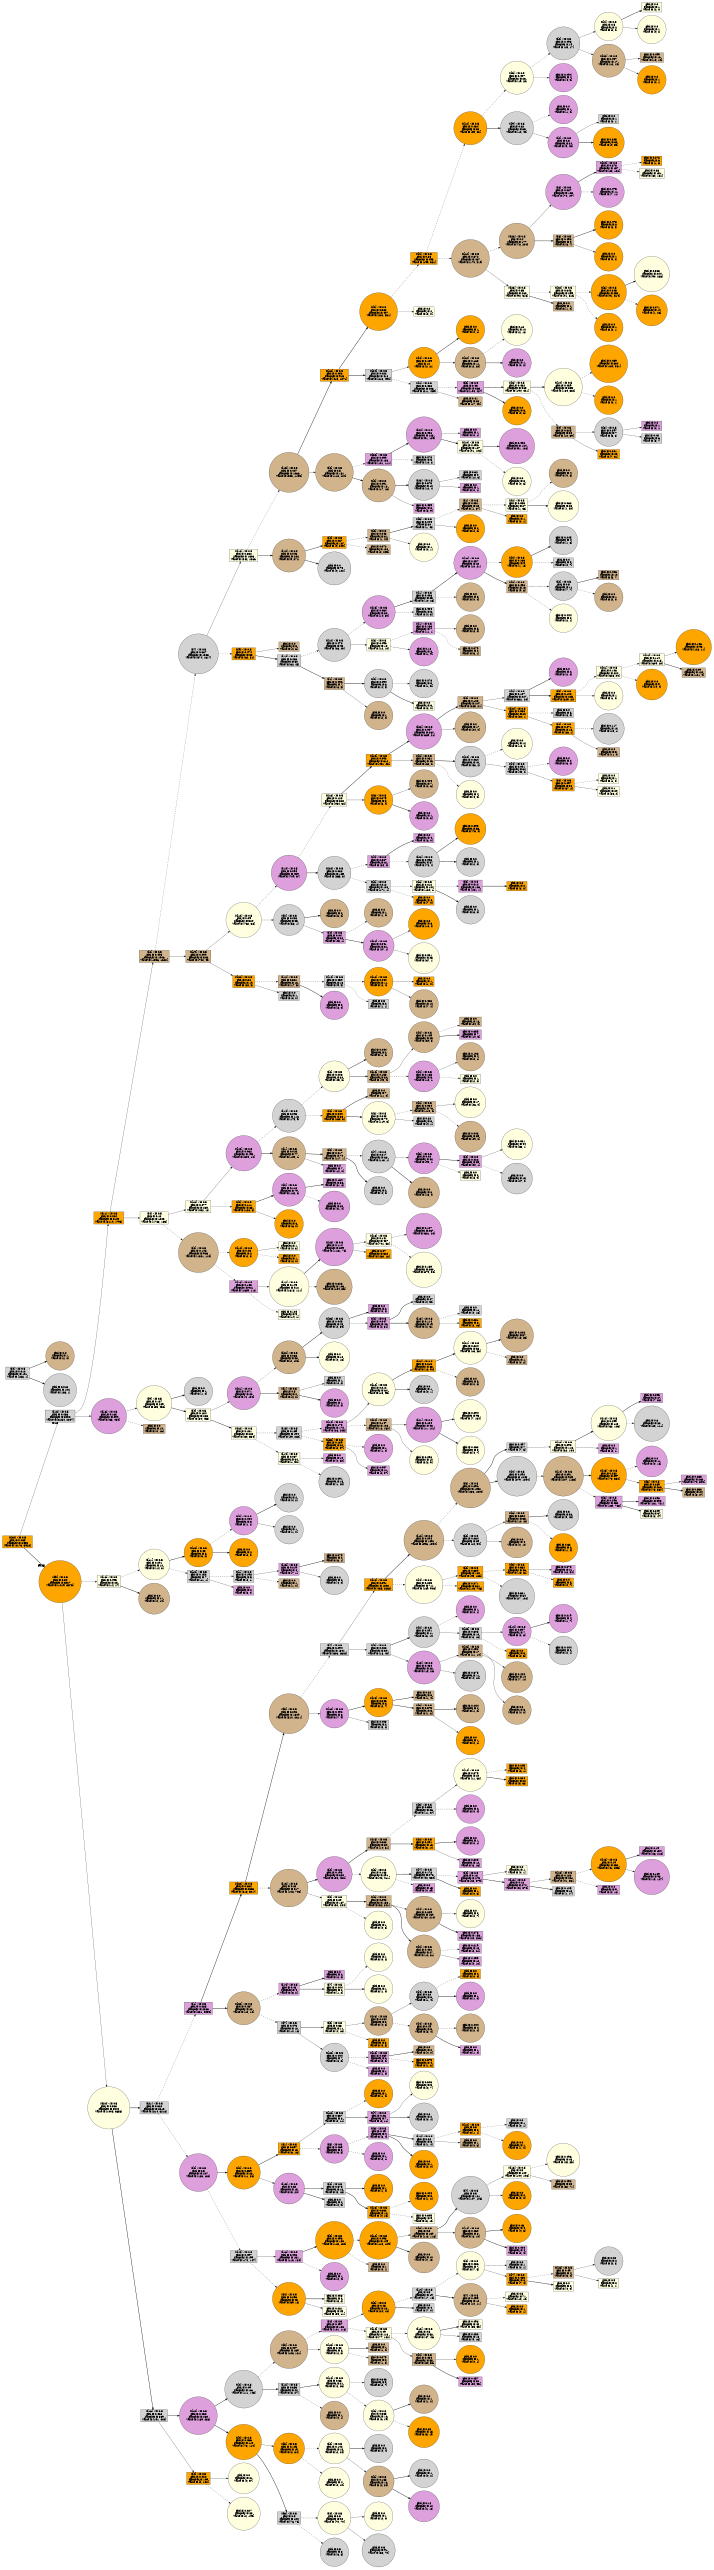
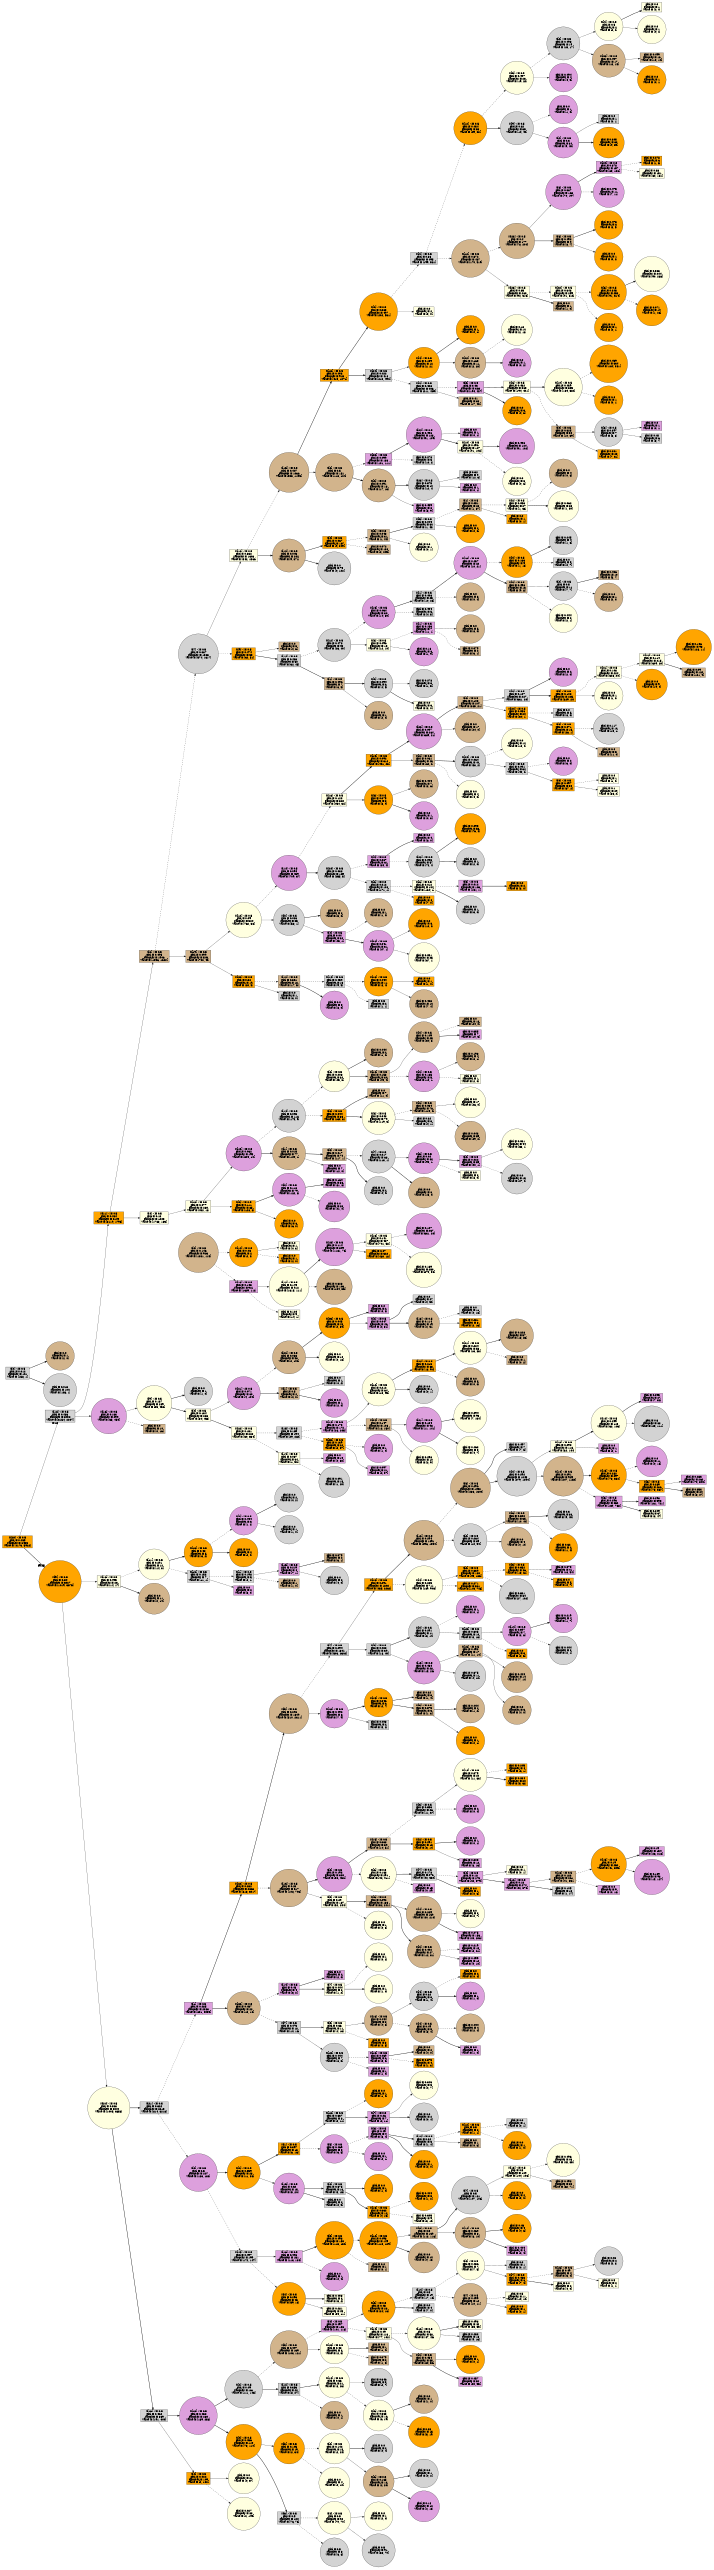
node "X[0] <= 0.5 gini = 0.38 samples = 495 value = [199, 581]": fillcolor orange -> lightgrey
node "X[4] <= 0.5 gini = 0.159 gini = 12 value = [2, 21]": label "X[4] <= 0.5 gini = 0.159 gini = 12 value = [2, 21]" -> "X[4] <= 0.5 gini = 0.159 samples = 12 value = [2, 21]"
node "X[5] <= 0.5 gini = 0.044 value = 30 value = [1, 43]": label "X[5] <= 0.5 gini = 0.044 value = 30 value = [1, 43]" -> "X[5] <= 0.5 gini = 0.044 samples = 30 value = [1, 43]"
edge "X[4] <= 0.5 gini = 0.13 samples = 1203 value = [1763, 133]" -> "X[0] <= 0.5 gini = 0.146 samples = 923 value = [1331, 115]": removed
node "X[23] <= 0.5 gini = 0.045 samples = 48 value = [2, 84]": fillcolor lightgrey -> orange
edge "gini = 0.497 samples = 7 value = [7, 6]" -> "X[16] <= 0.5 gini = 0.298 samples = 116 value = [32, 144]": now "X[0] <= 0.5 gini = 0.292 samples = 1045 value = [279, 1294]" -> "X[16] <= 0.5 gini = 0.298 samples = 116 value = [32, 144]"
edge "X[14] <= 0.5 gini = 0.5 samples = 19 value = [17, 16]" -> "X[7] <= 0.5 gini = 0.499 samples = 12 value = [10, 11]": style bold -> dashed
node "gini = 0.5 samples = 71 value = [10, 10]": label "gini = 0.5 samples = 71 value = [10, 10]" -> "gini = 0.5 samples = 11 value = [10, 10]"
